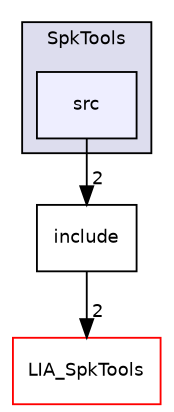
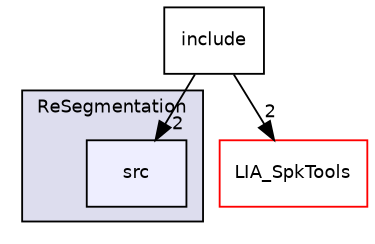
cluster "SpkTools": label "SpkTools" -> "ReSegmentation"
edge "src" -> "include": reversed
